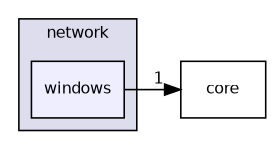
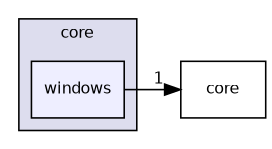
cluster "network": label "network" -> "core"
